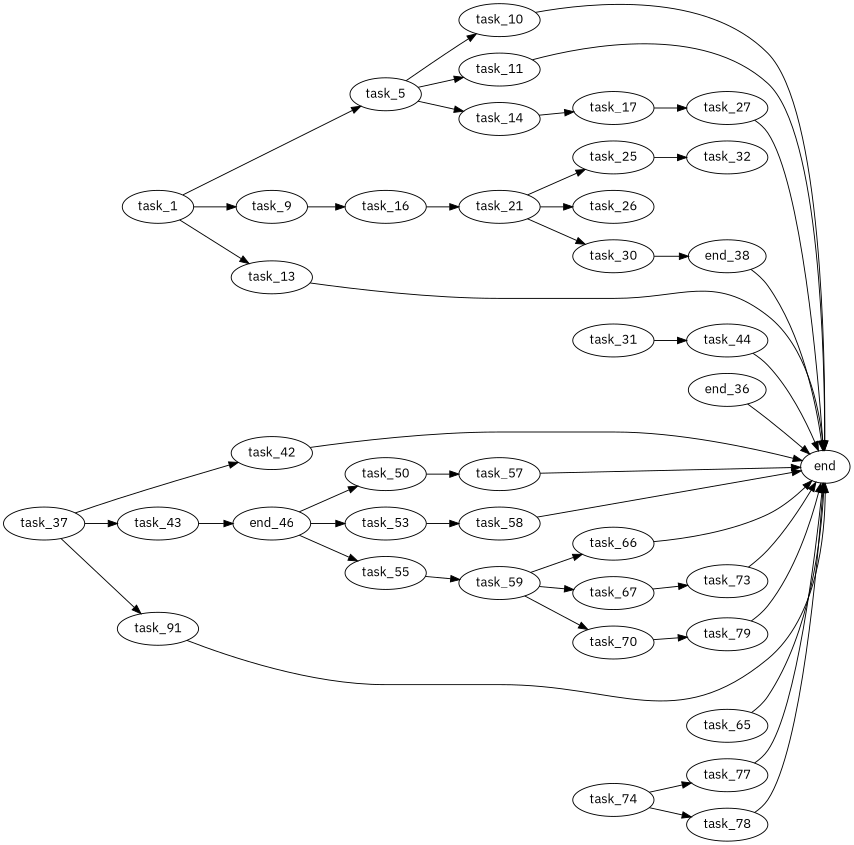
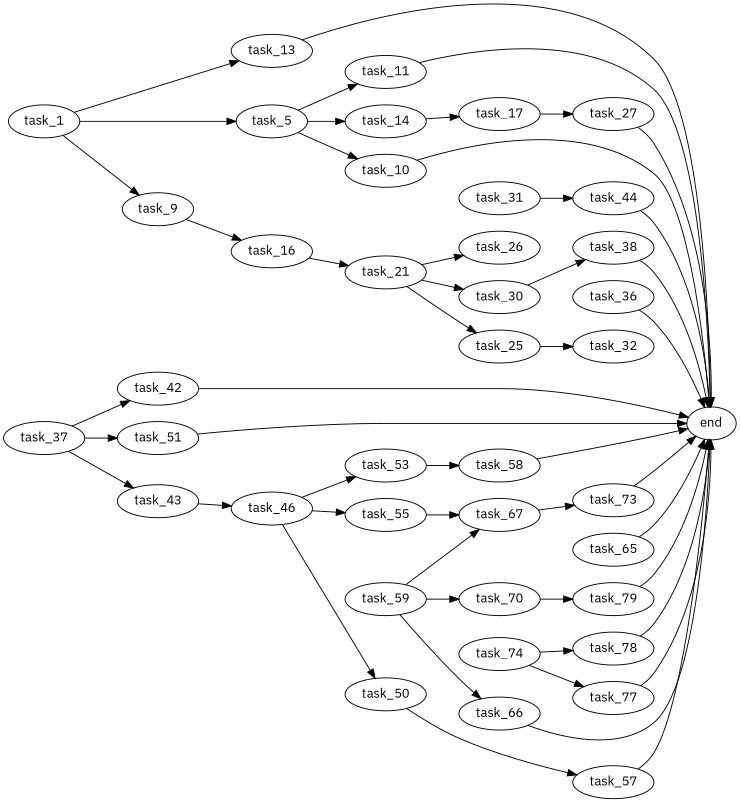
node "end_38": label "end_38" -> "task_38"
node "end_36": label "end_36" -> "task_36"
node "end_46": label "end_46" -> "task_46"
edge "task_55" -> "task_59": now "task_55" -> "task_67"
node "task_91": label "task_91" -> "task_51"
